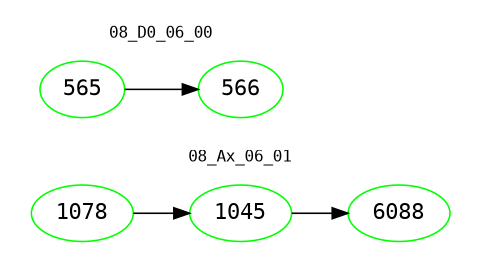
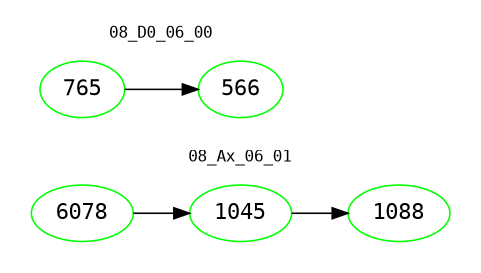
node "565": label "565" -> "765"
node "1078": label "1078" -> "6078"
node "6088": label "6088" -> "1088"
